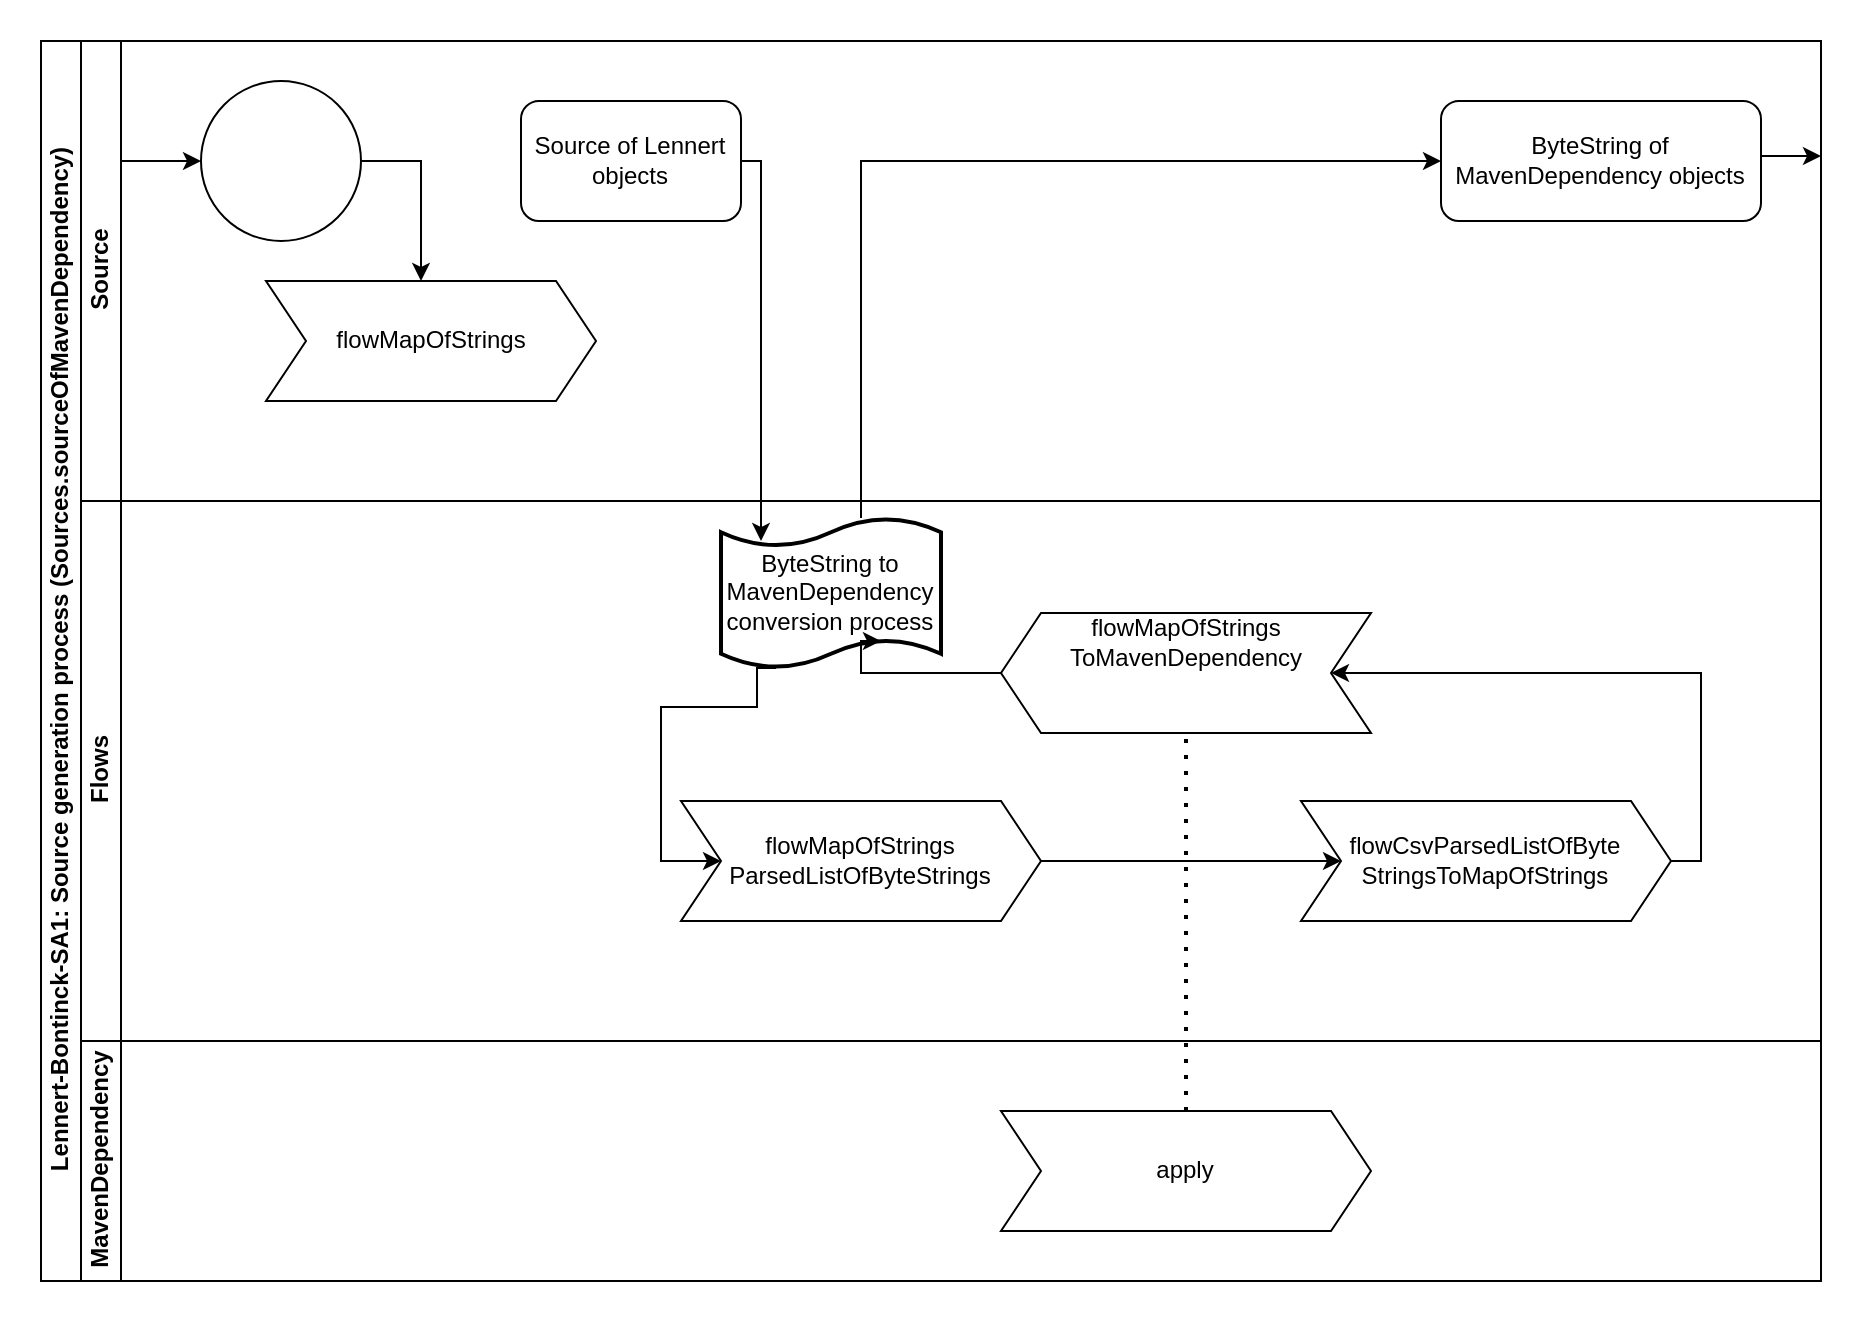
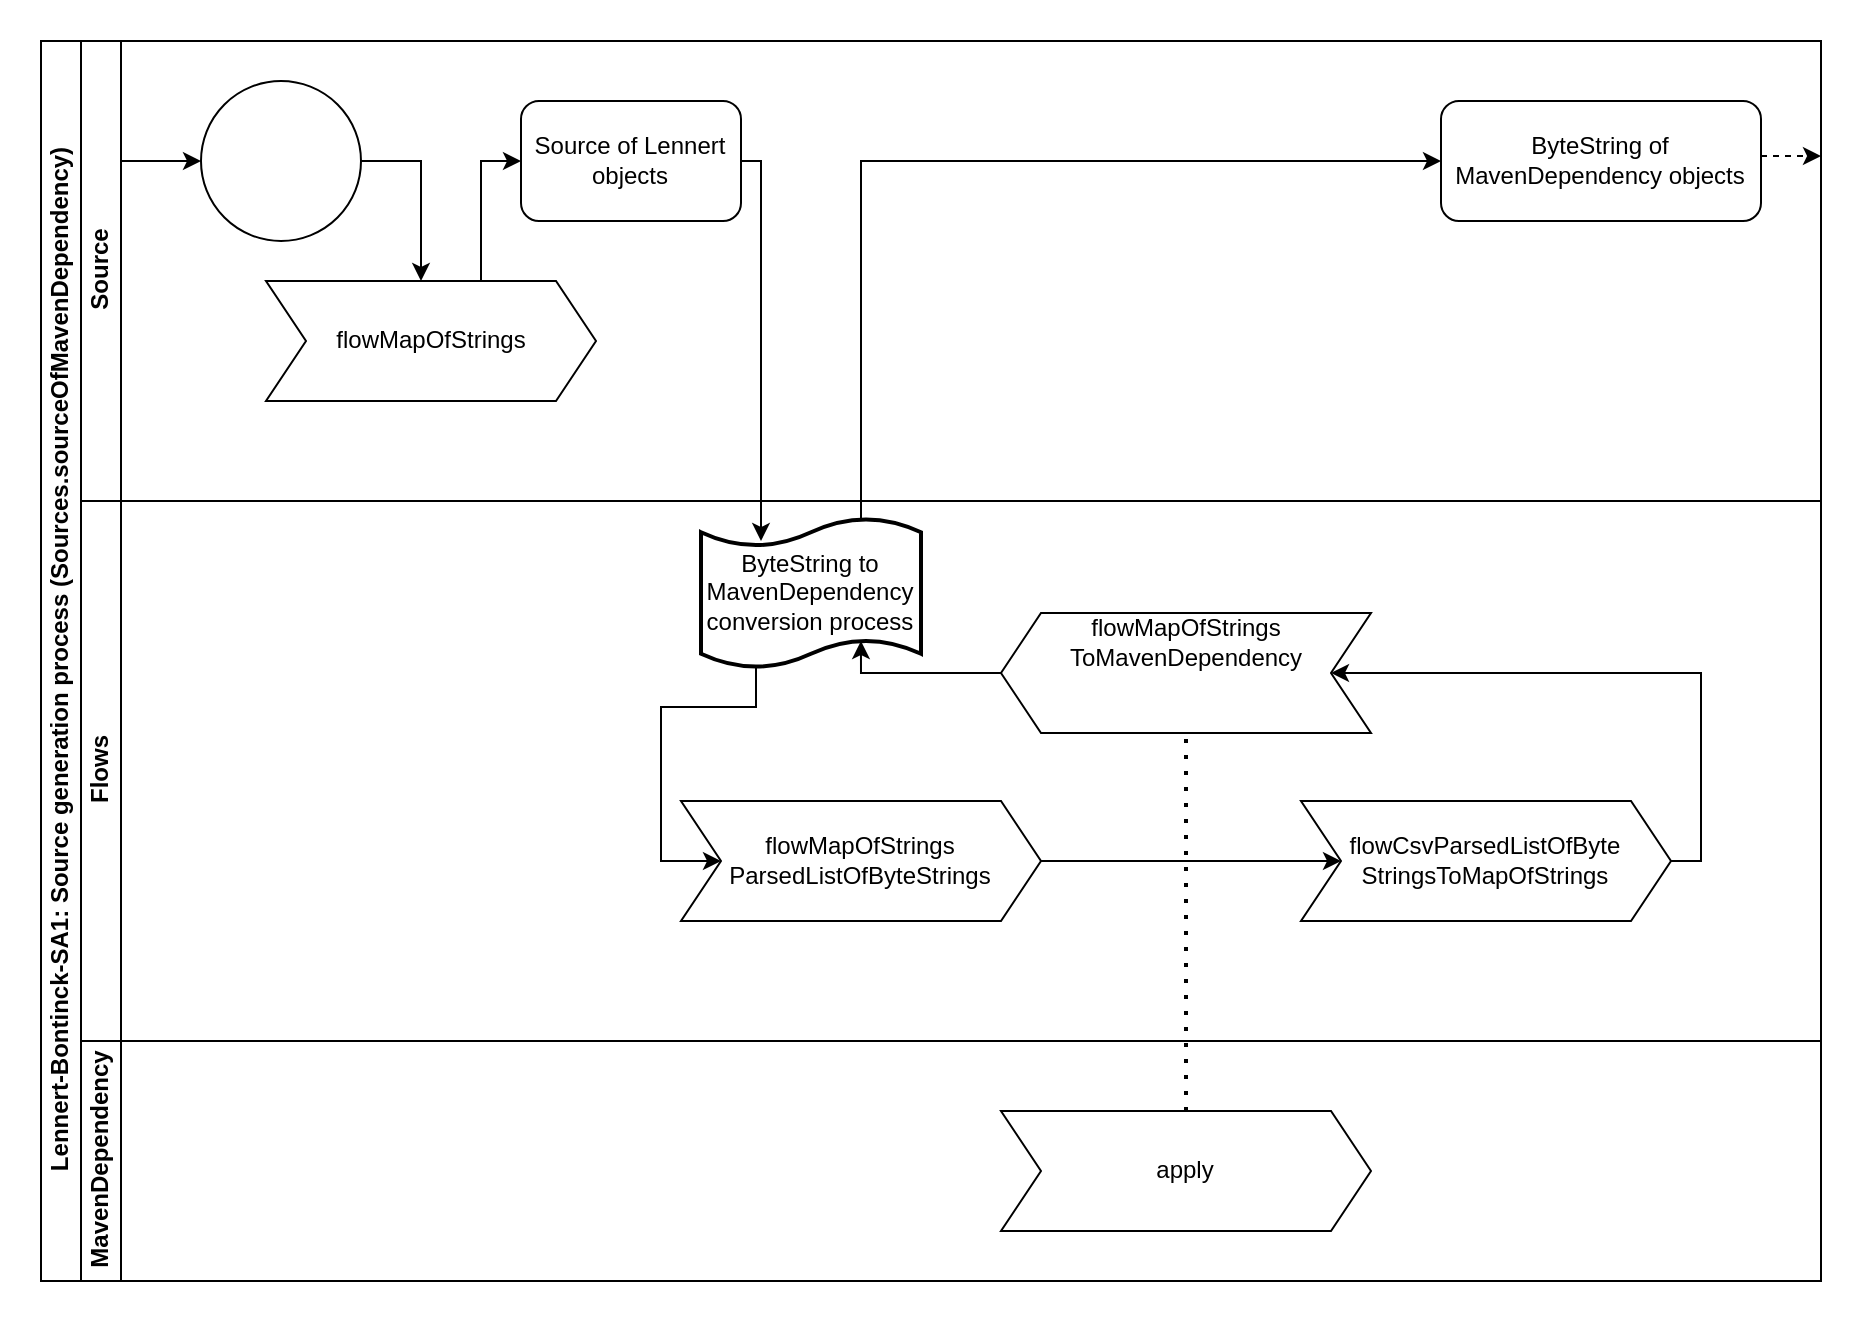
edge "ByteString of MavenDependency objects" -> "Source": style solid -> dashed
edge "flowMapOfStrings" -> "Source of Lennert objects": added
node "ByteString to MavenDependency conversion process": moved (831, 593) -> (811, 593)
